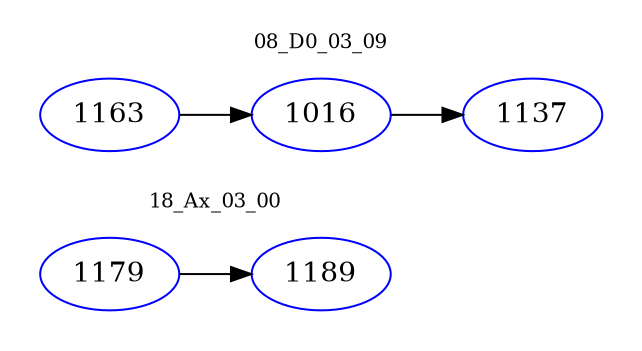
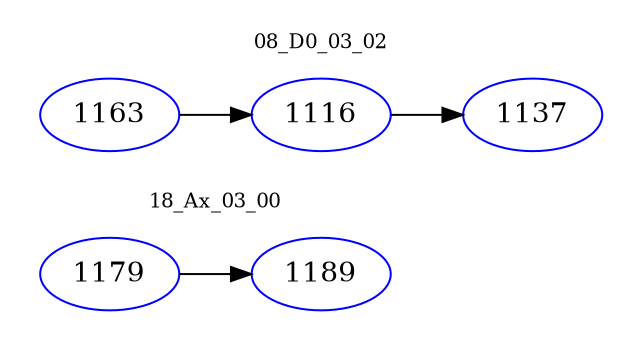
cluster "08_D0_03_09": label "08_D0_03_09" -> "08_D0_03_02"
node "1016": label "1016" -> "1116"
